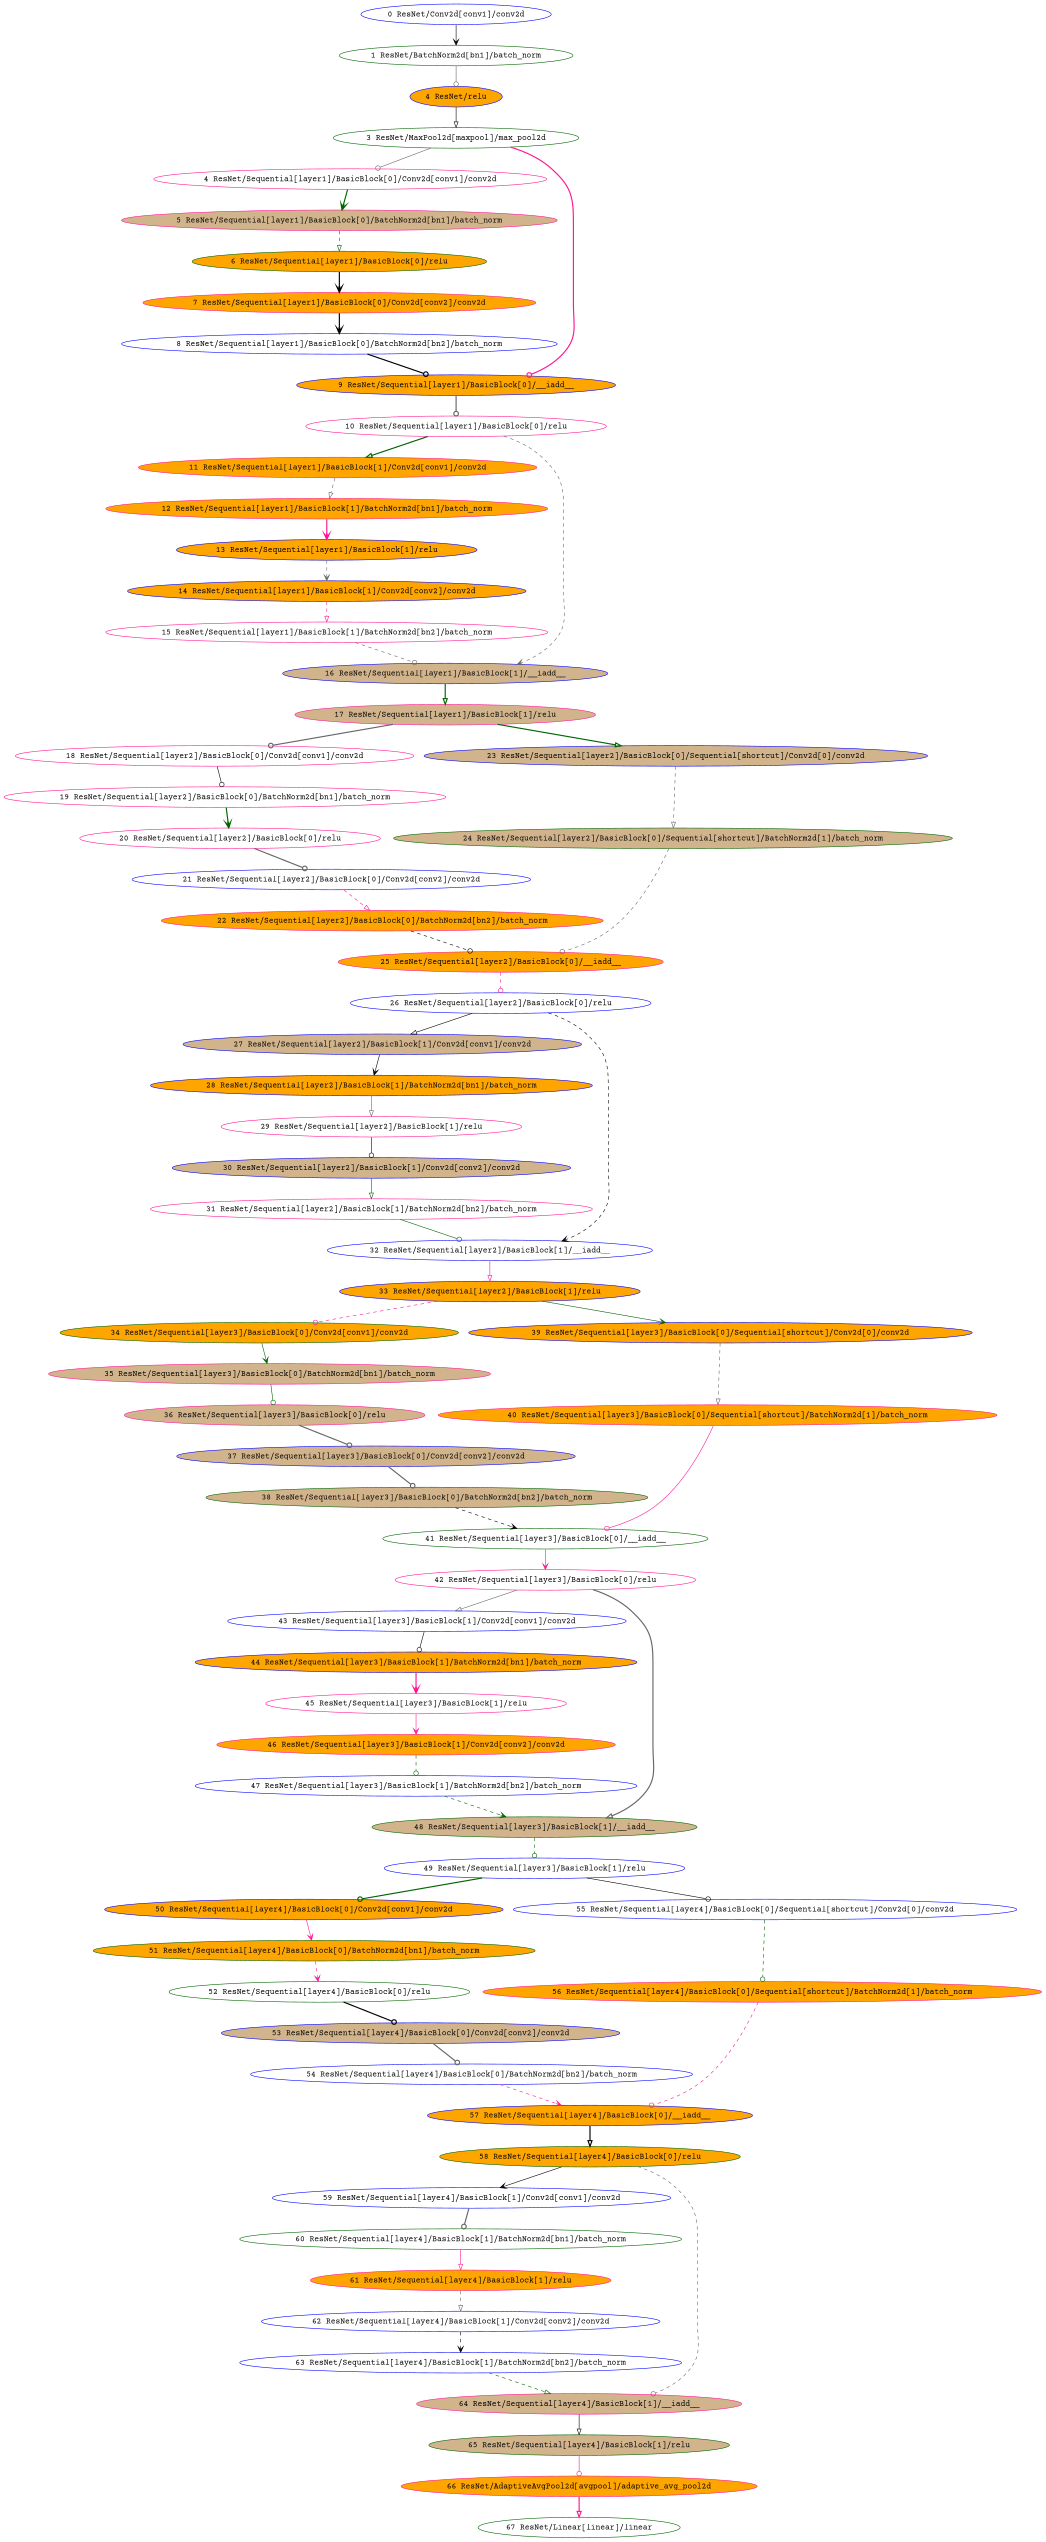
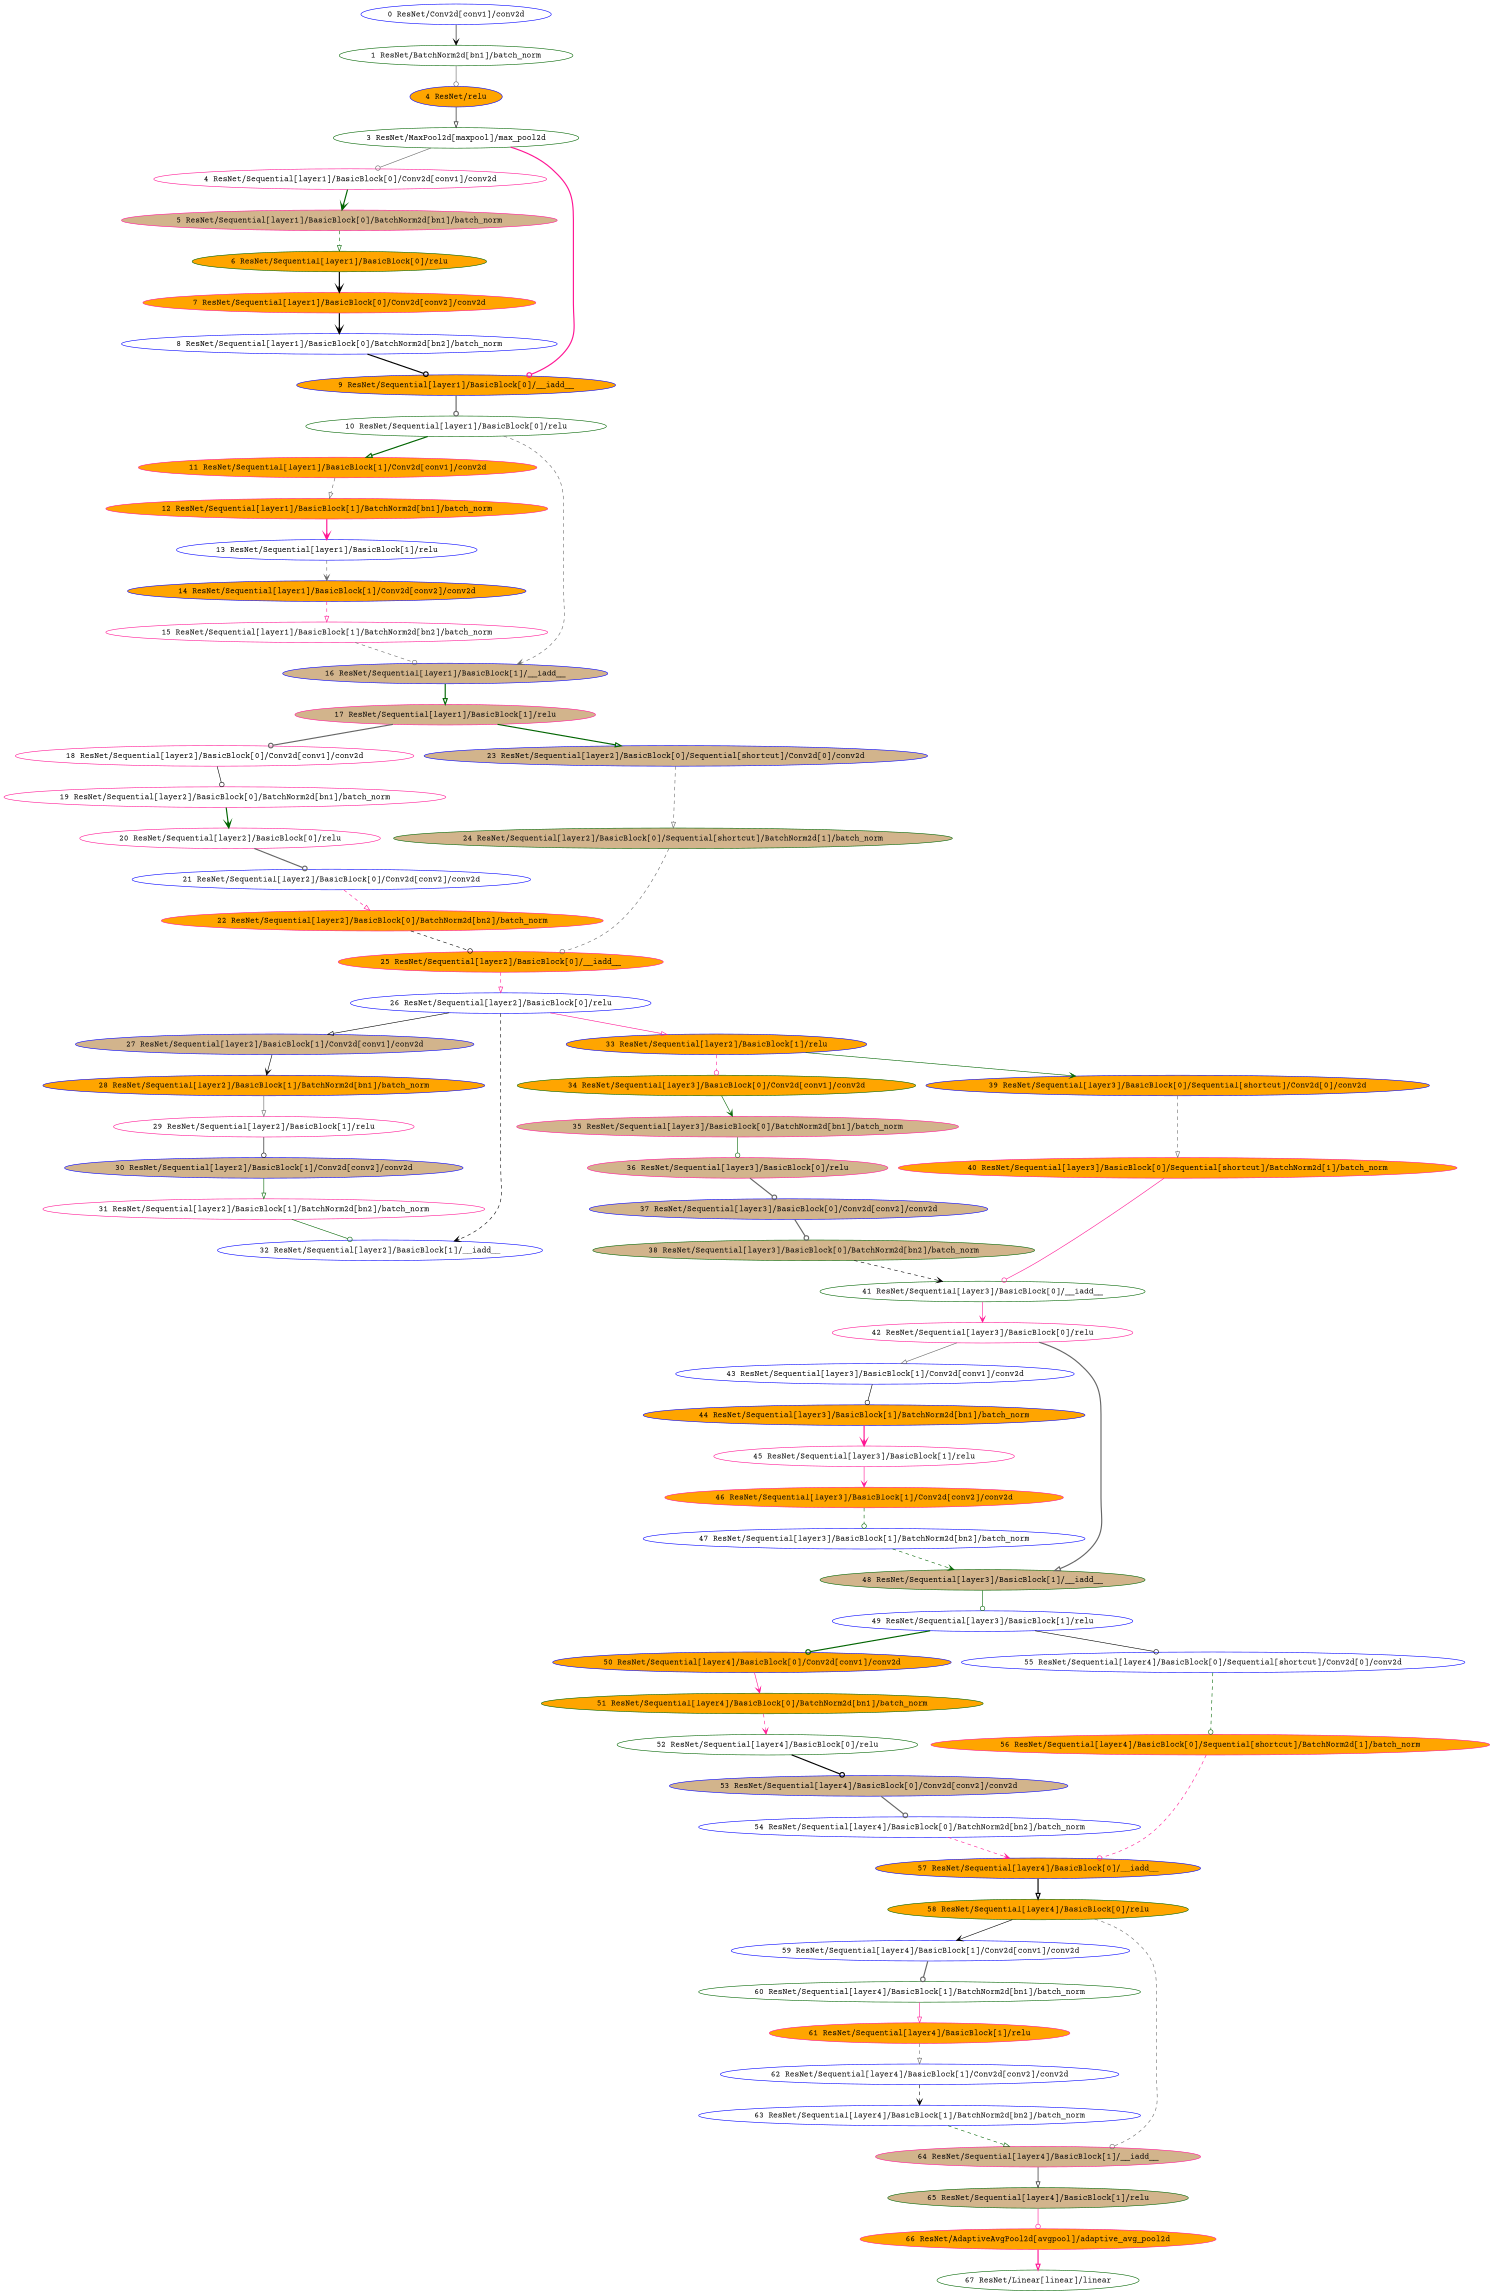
node "10 ResNet/Sequential[layer1]/BasicBlock[0]/relu": color deeppink -> darkgreen
node "13 ResNet/Sequential[layer1]/BasicBlock[1]/relu": fillcolor orange -> white
edge "25 ResNet/Sequential[layer2]/BasicBlock[0]/__iadd__" -> "26 ResNet/Sequential[layer2]/BasicBlock[0]/relu": arrowhead odot -> onormal
edge "32 ResNet/Sequential[layer2]/BasicBlock[1]/__iadd__" -> "33 ResNet/Sequential[layer2]/BasicBlock[1]/relu": now "26 ResNet/Sequential[layer2]/BasicBlock[0]/relu" -> "33 ResNet/Sequential[layer2]/BasicBlock[1]/relu"
edge "48 ResNet/Sequential[layer3]/BasicBlock[1]/__iadd__" -> "49 ResNet/Sequential[layer3]/BasicBlock[1]/relu": style dashed -> solid
